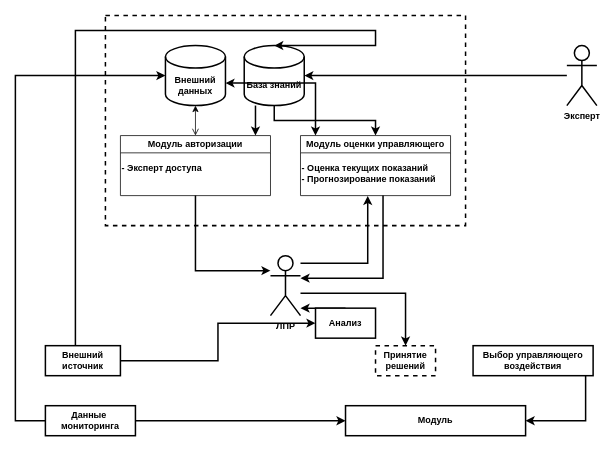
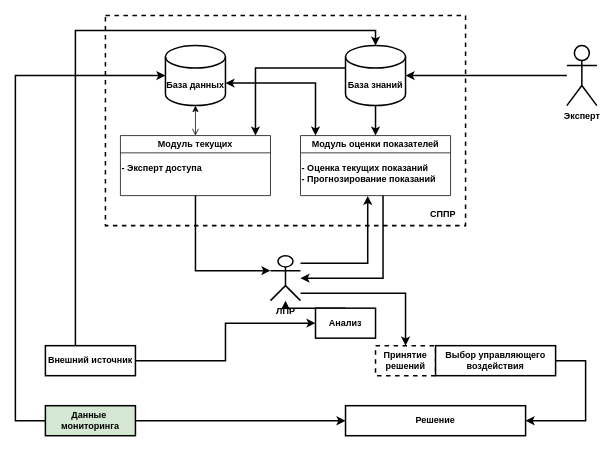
node "База знаний": moved (274, 75) -> (375, 75)
node "Внешний данных": label "Внешний данных" -> "База данных"
node "Модуль авторизации": label "Модуль авторизации" -> "Модуль текущих"
node "Модуль оценки управляющего": label "Модуль оценки управляющего" -> "Модуль оценки показателей"
node "СППР": added
node "ЛПР": size 30x60 -> 30x45
node "Внешний источник": size 75x30 -> 90x30
node "Выбор управляющего воздействия": moved (533, 360) -> (495, 360)
node "Данные мониторинга": fillcolor #ffffff -> #d5e8d4
node "Модуль": label "Модуль" -> "Решение"
